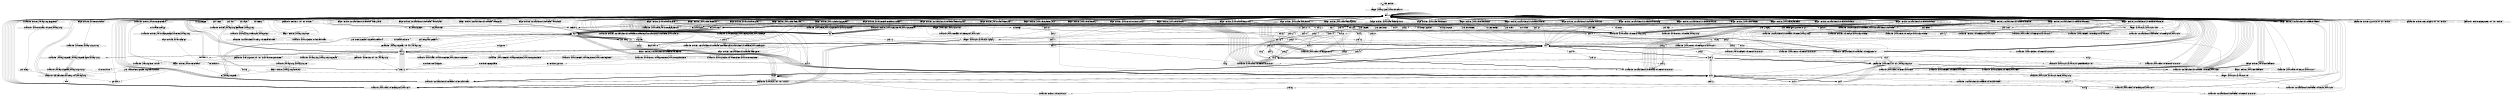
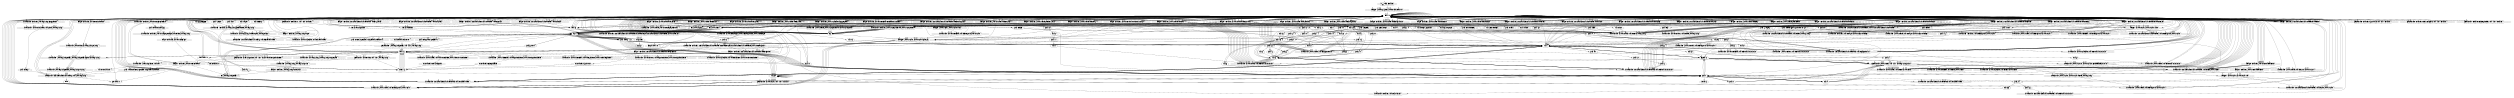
node "setText.i r3": label "setText.i r3" -> "load.i r3"
node "push 12": label "push 12" -> "append 12"
